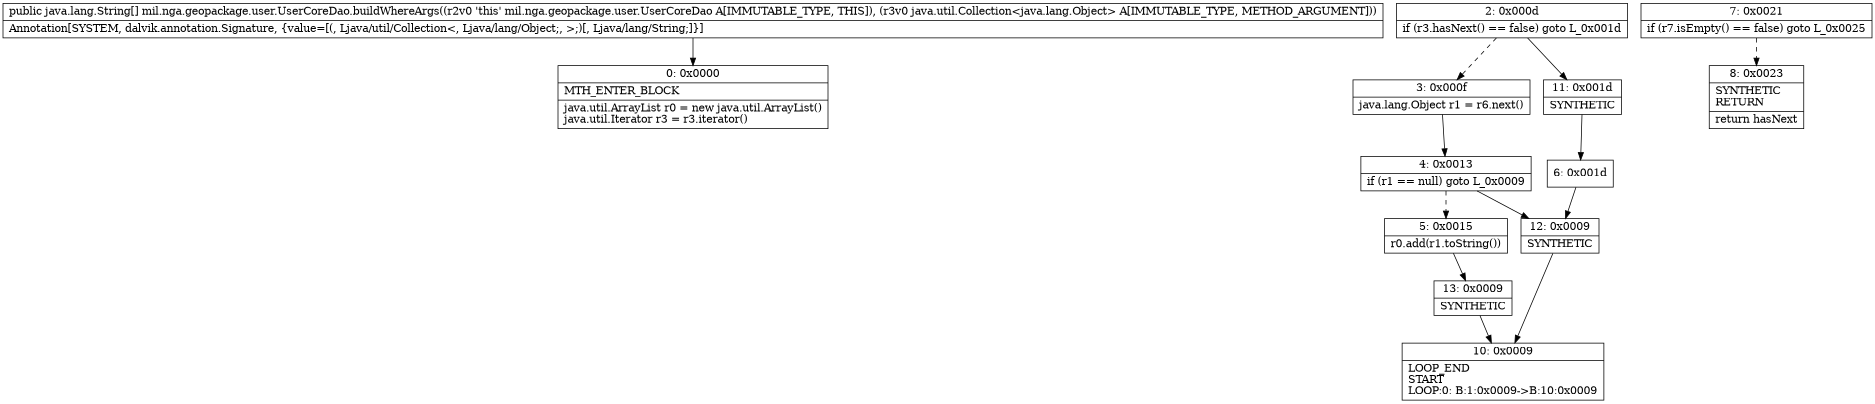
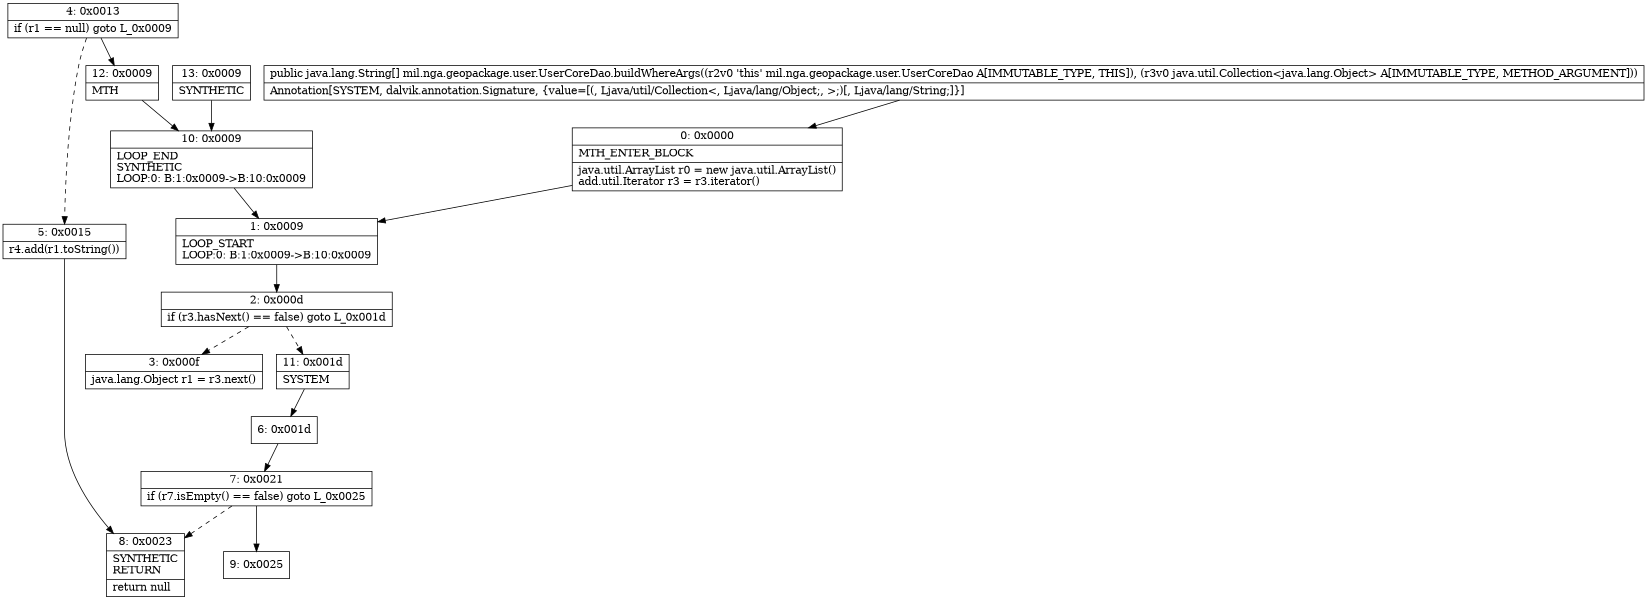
edge "2: 0x000d" -> "11: 0x001d": style solid -> dashed
node "3: 0x000f": text "java.lang.Object r1 = r6.next()" -> "java.lang.Object r1 = r3.next()"
node "11: 0x001d": text "SYNTHETIC" -> "SYSTEM"
node "0: 0x0000": text "java.util.Iterator r3 = r3.iterator()" -> "add.util.Iterator r3 = r3.iterator()"
node "8: 0x0023": text "return hasNext" -> "return null"
edge "3: 0x000f" -> "4: 0x0013": removed
edge "6: 0x001d" -> "12: 0x0009": now "6: 0x001d" -> "7: 0x0021"
node "1: 0x0009": added
node "5: 0x0015": text "r0.add(r1.toString())" -> "r4.add(r1.toString())"
node "12: 0x0009": text "SYNTHETIC" -> "MTH"
edge "5: 0x0015" -> "13: 0x0009": now "5: 0x0015" -> "8: 0x0023"
node "10: 0x0009": text "START" -> "SYNTHETIC"
node "9: 0x0025": added
